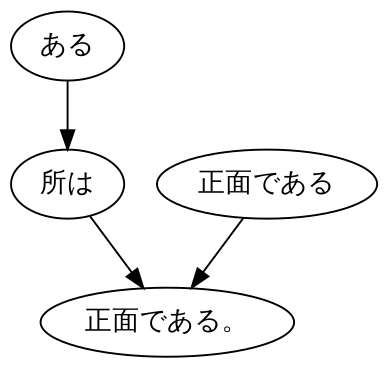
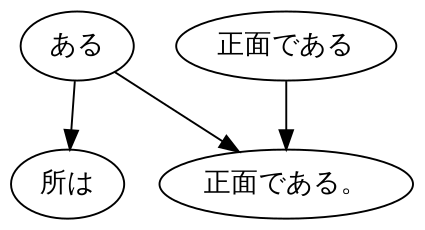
edge "所は" -> "正面である。": now "ある" -> "正面である。"
